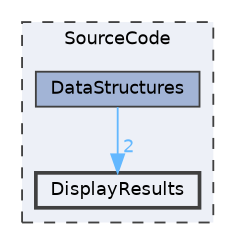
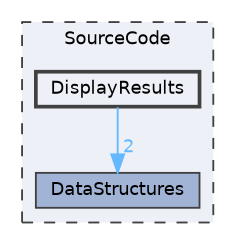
edge "DataStructures" -> "DisplayResults": reversed
